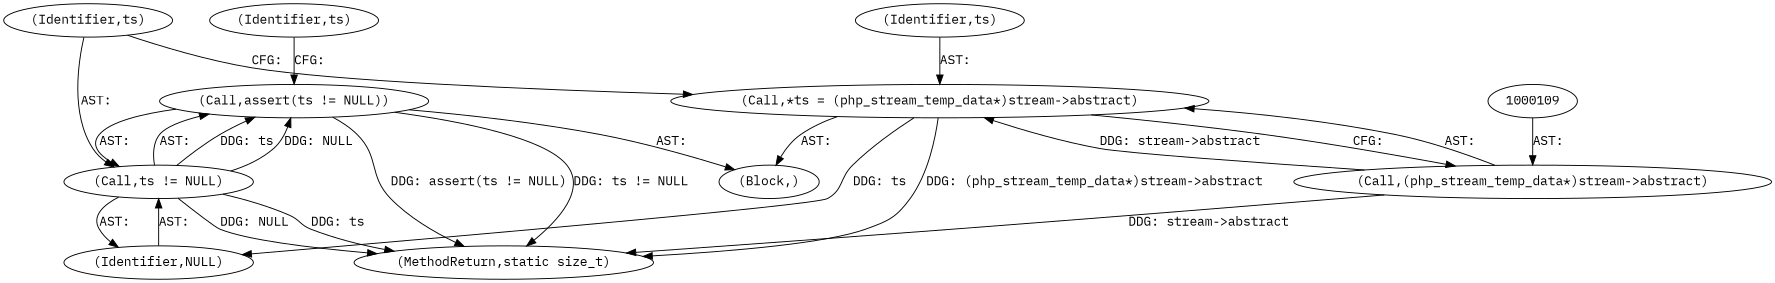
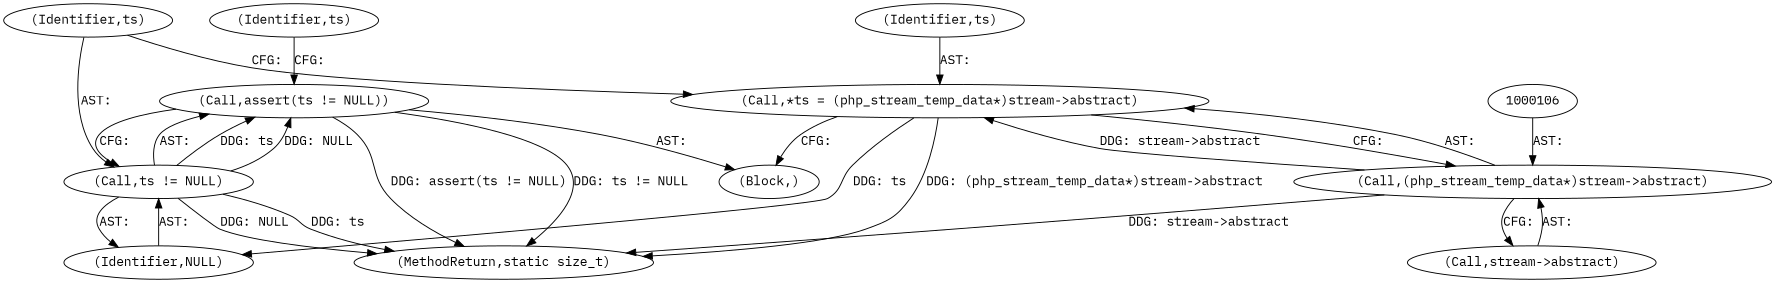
node "1000109": label "1000109" -> "1000106"
edge "(Call,assert(ts != NULL))" -> "(Call,ts != NULL)": label "AST: " -> "CFG: "
edge "(Call,*ts = (php_stream_temp_data*)stream->abstract)" -> "(Block,)": label "AST: " -> "CFG: "
node "(Call,stream->abstract)": added
